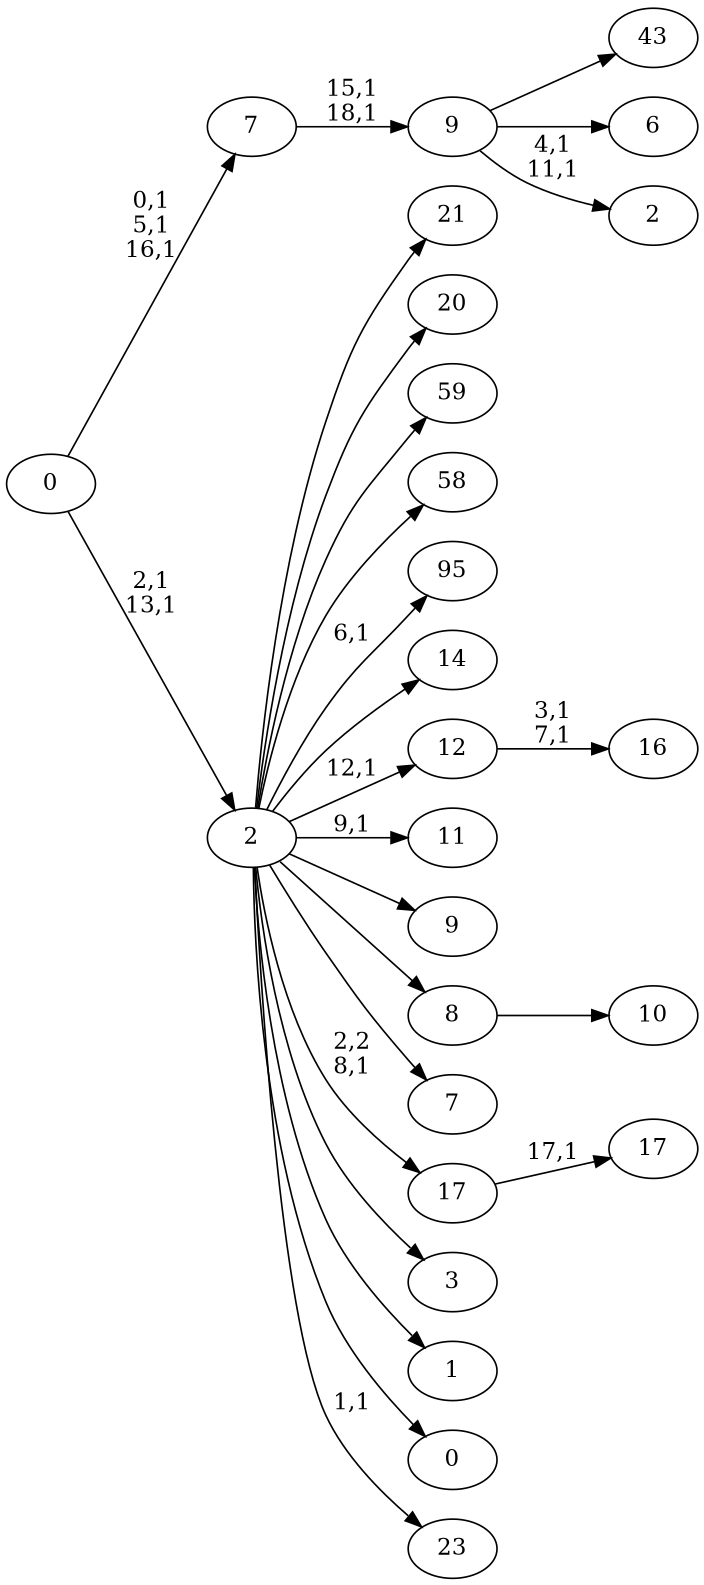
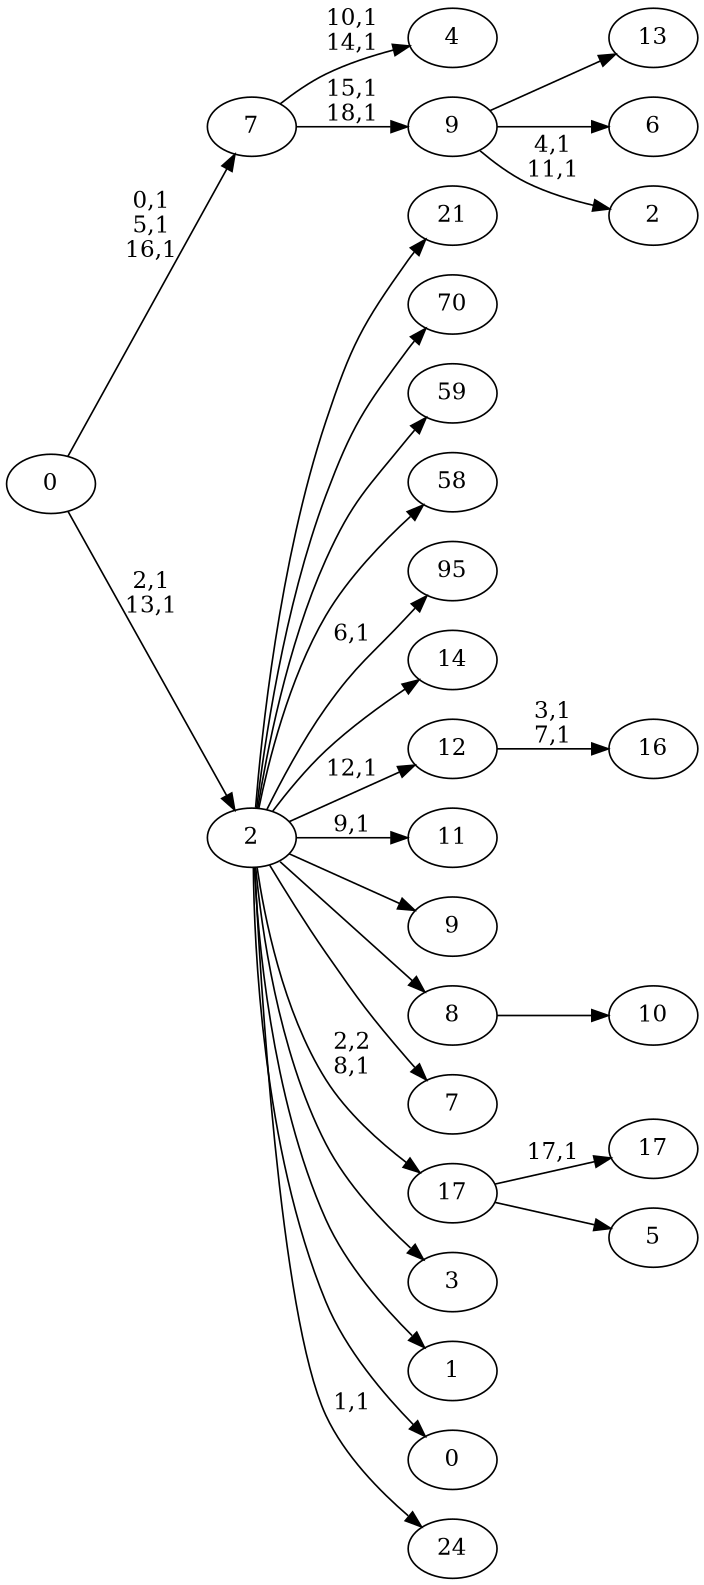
node "4": added
node "43": label "43" -> "13"
node "20": label "20" -> "70"
node "5": added
node "23": label "23" -> "24"
